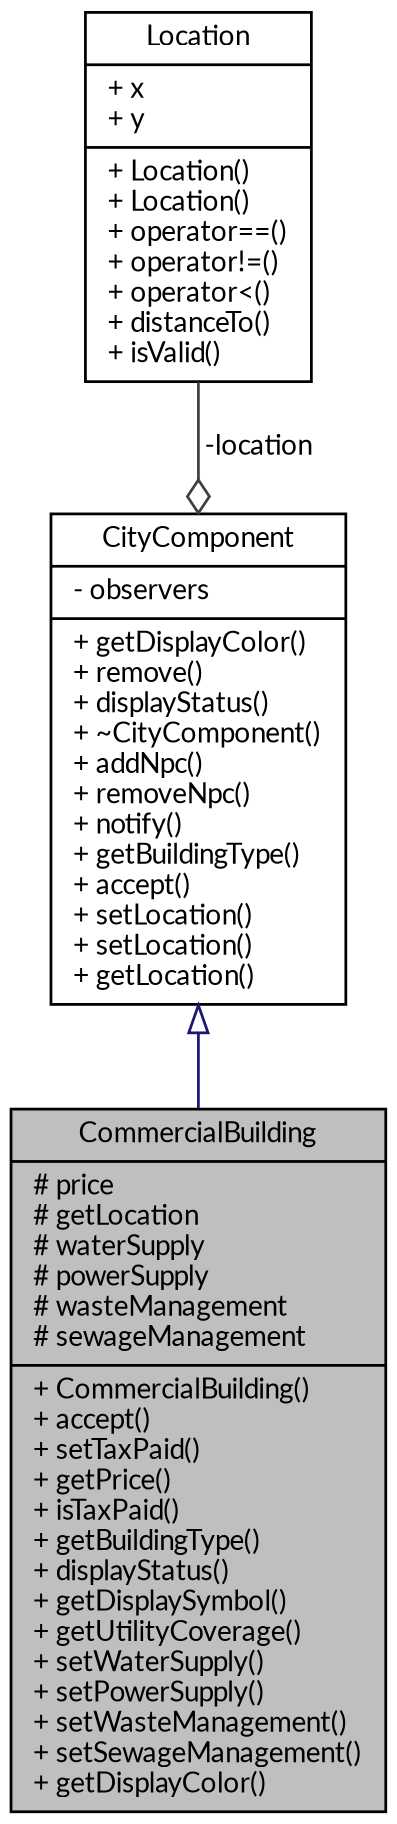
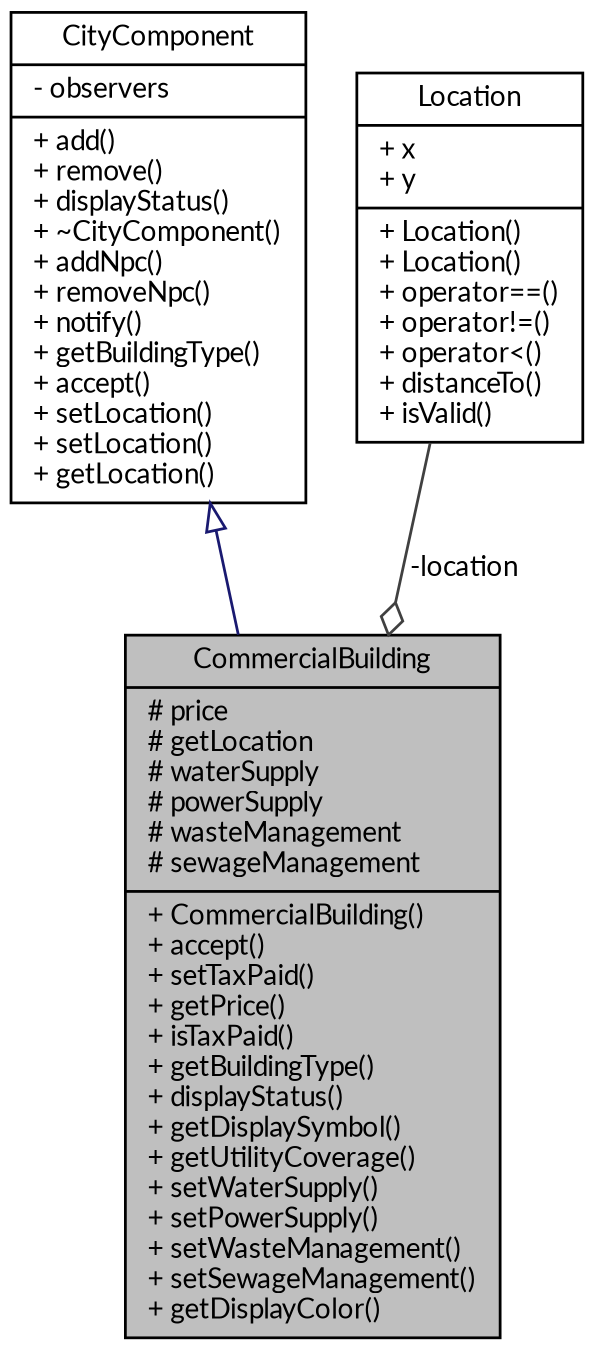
edge "Location" -> "CityComponent": now "Location" -> "CommercialBuilding"
node "CityComponent": text "+ getDisplayColor()" -> "+ add()"
